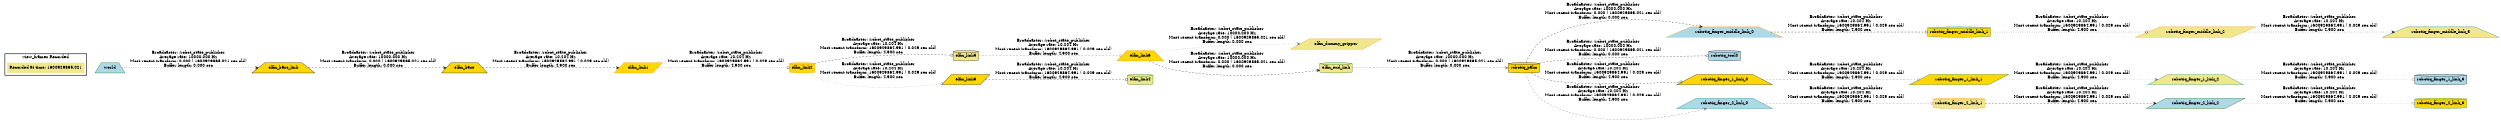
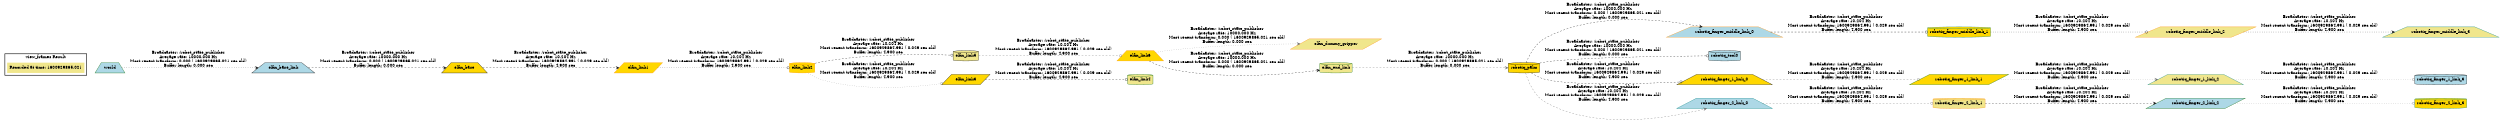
cluster "view_frames Recorded": label "view_frames Recorded" -> "view_frames Result"
node "elfin_base_link": fillcolor gold -> lightblue
